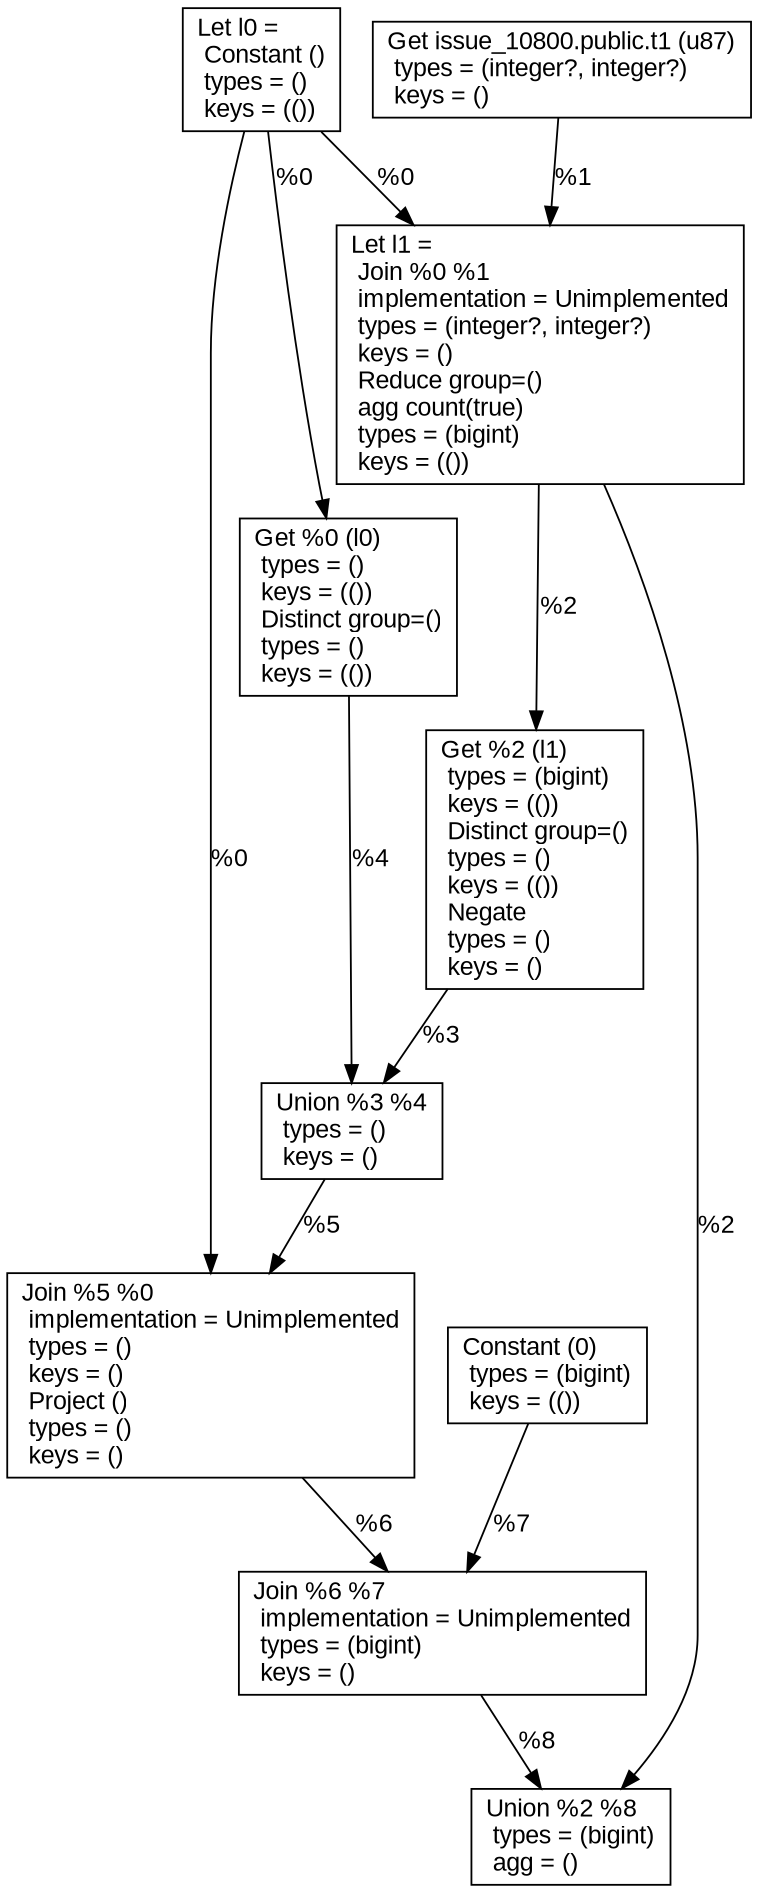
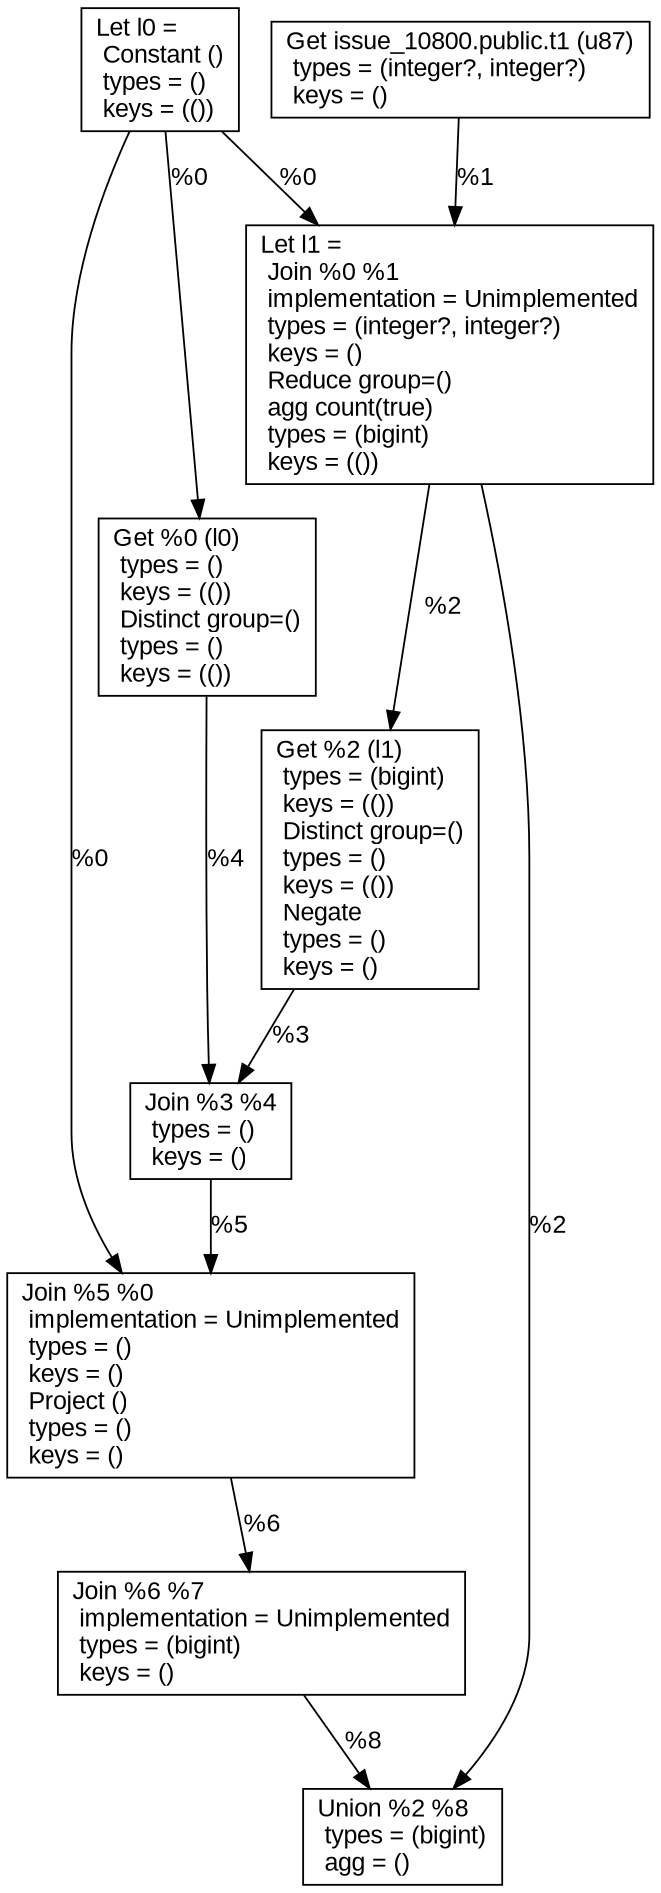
node "Union %3 %4 types = () keys = ()": label "Union %3 %4 types = () keys = ()" -> "Join %3 %4 types = () keys = ()"
node "Constant (0) types = (bigint) keys = (())": removed
